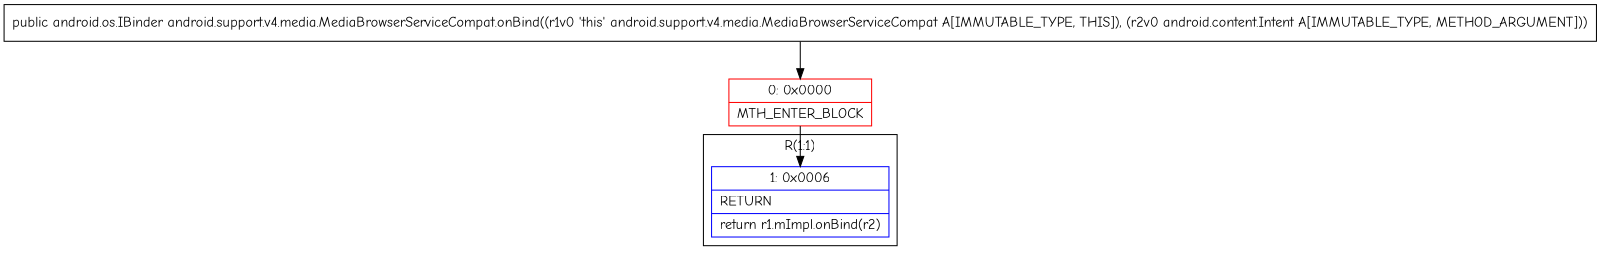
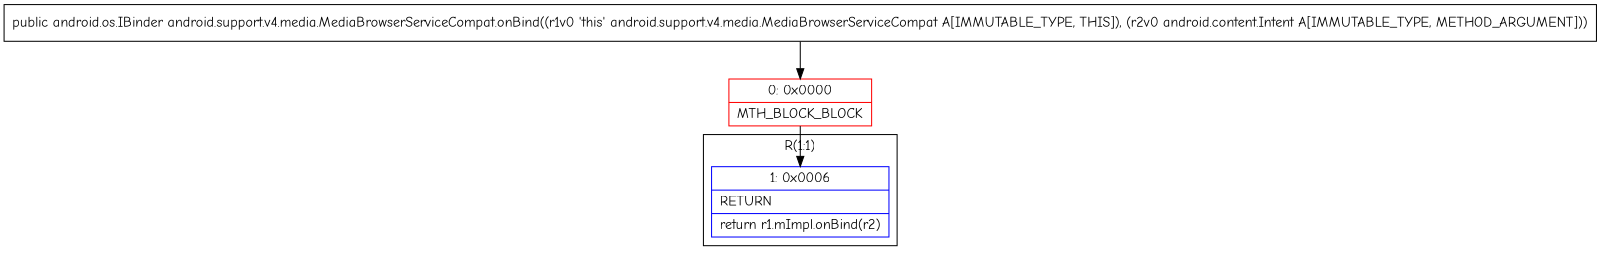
node "0: 0x0000": text "MTH_ENTER_BLOCK" -> "MTH_BLOCK_BLOCK"
